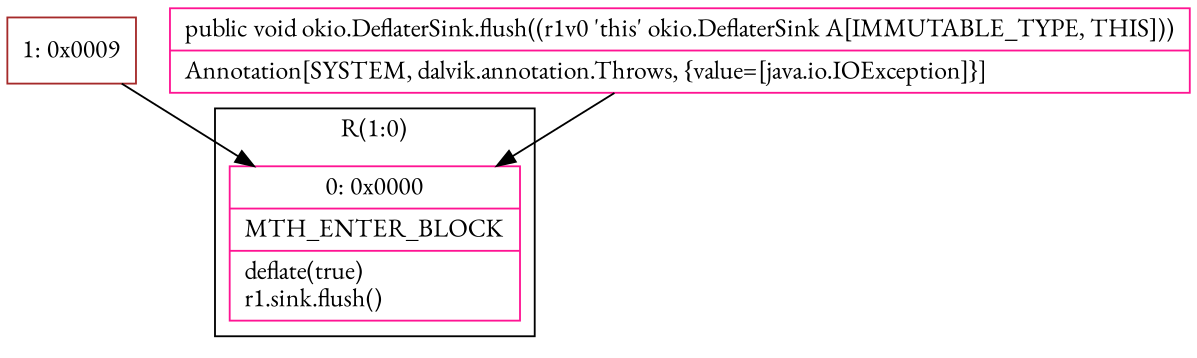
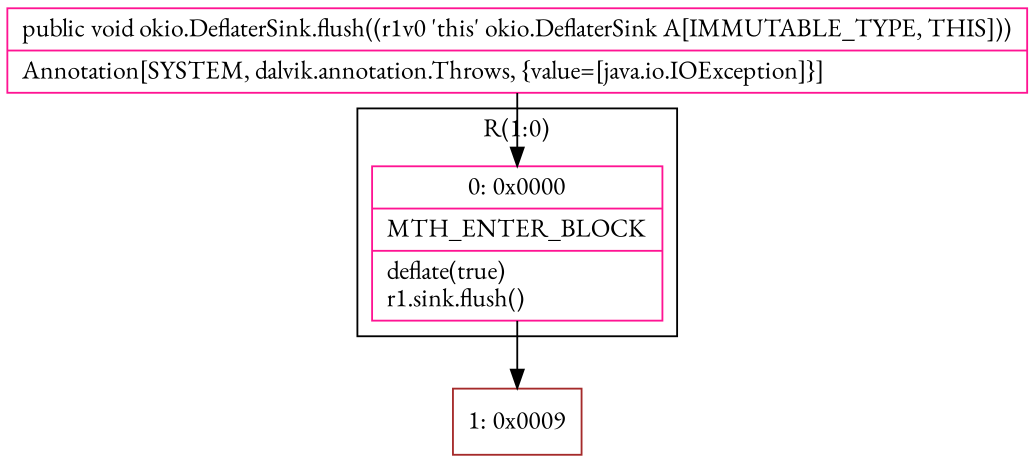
edge "1: 0x0009" -> "0: 0x0000": reversed
